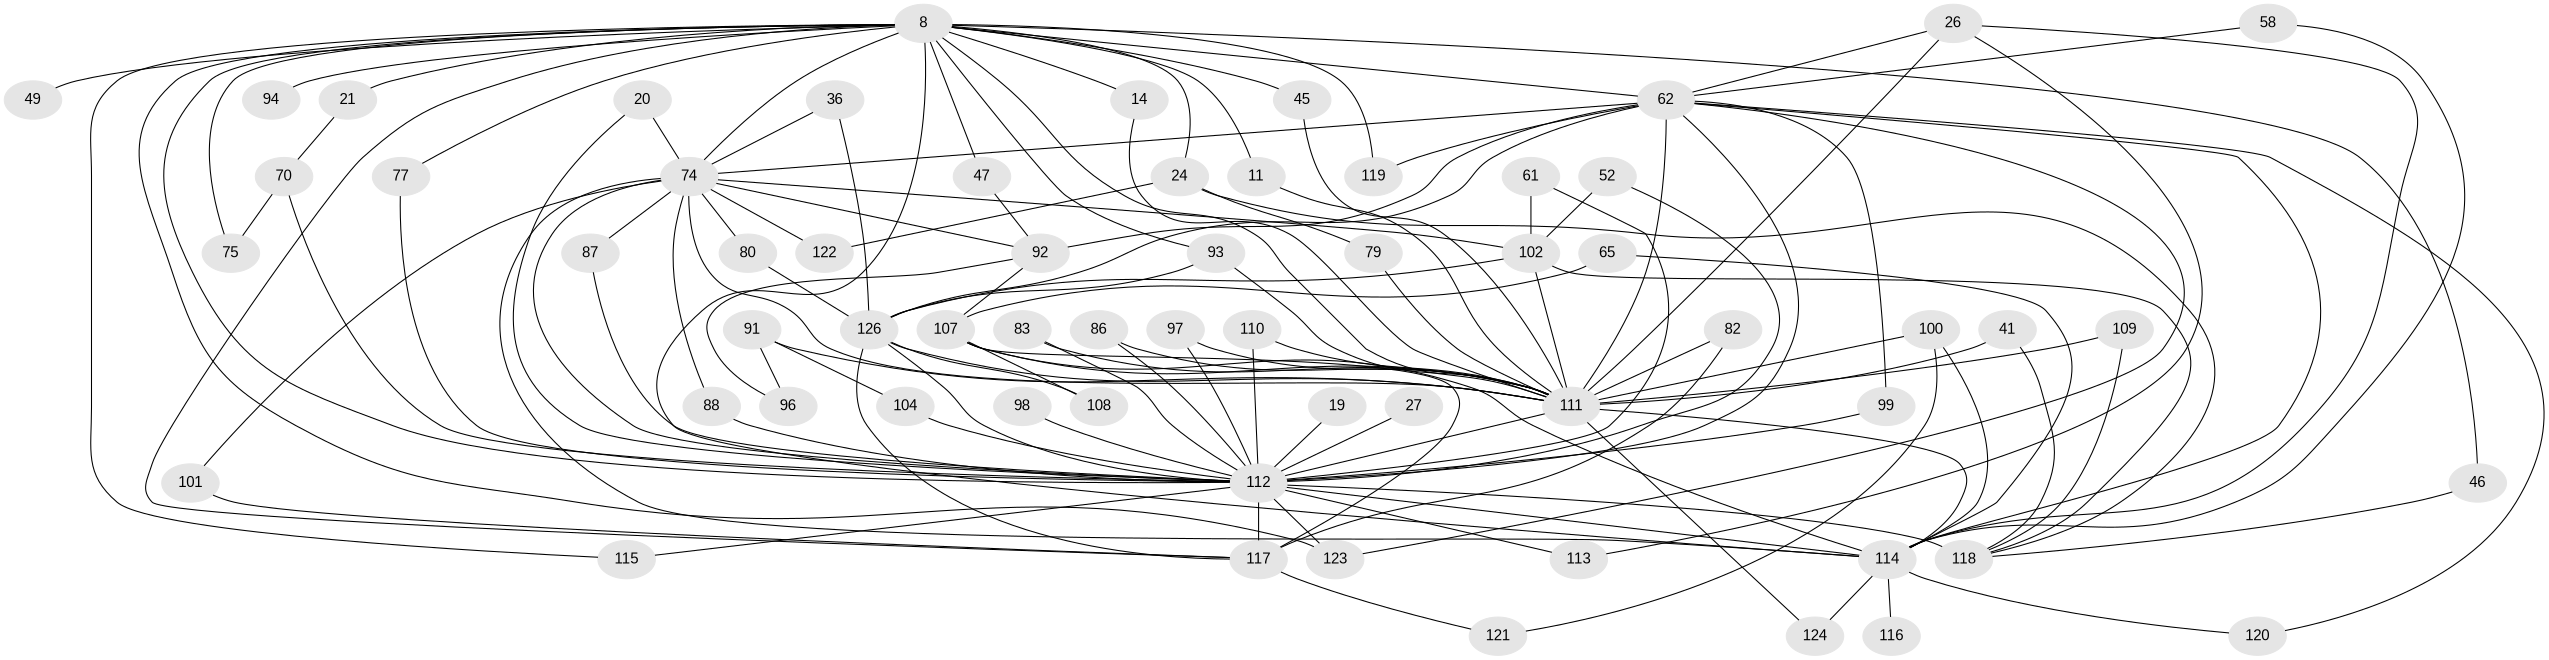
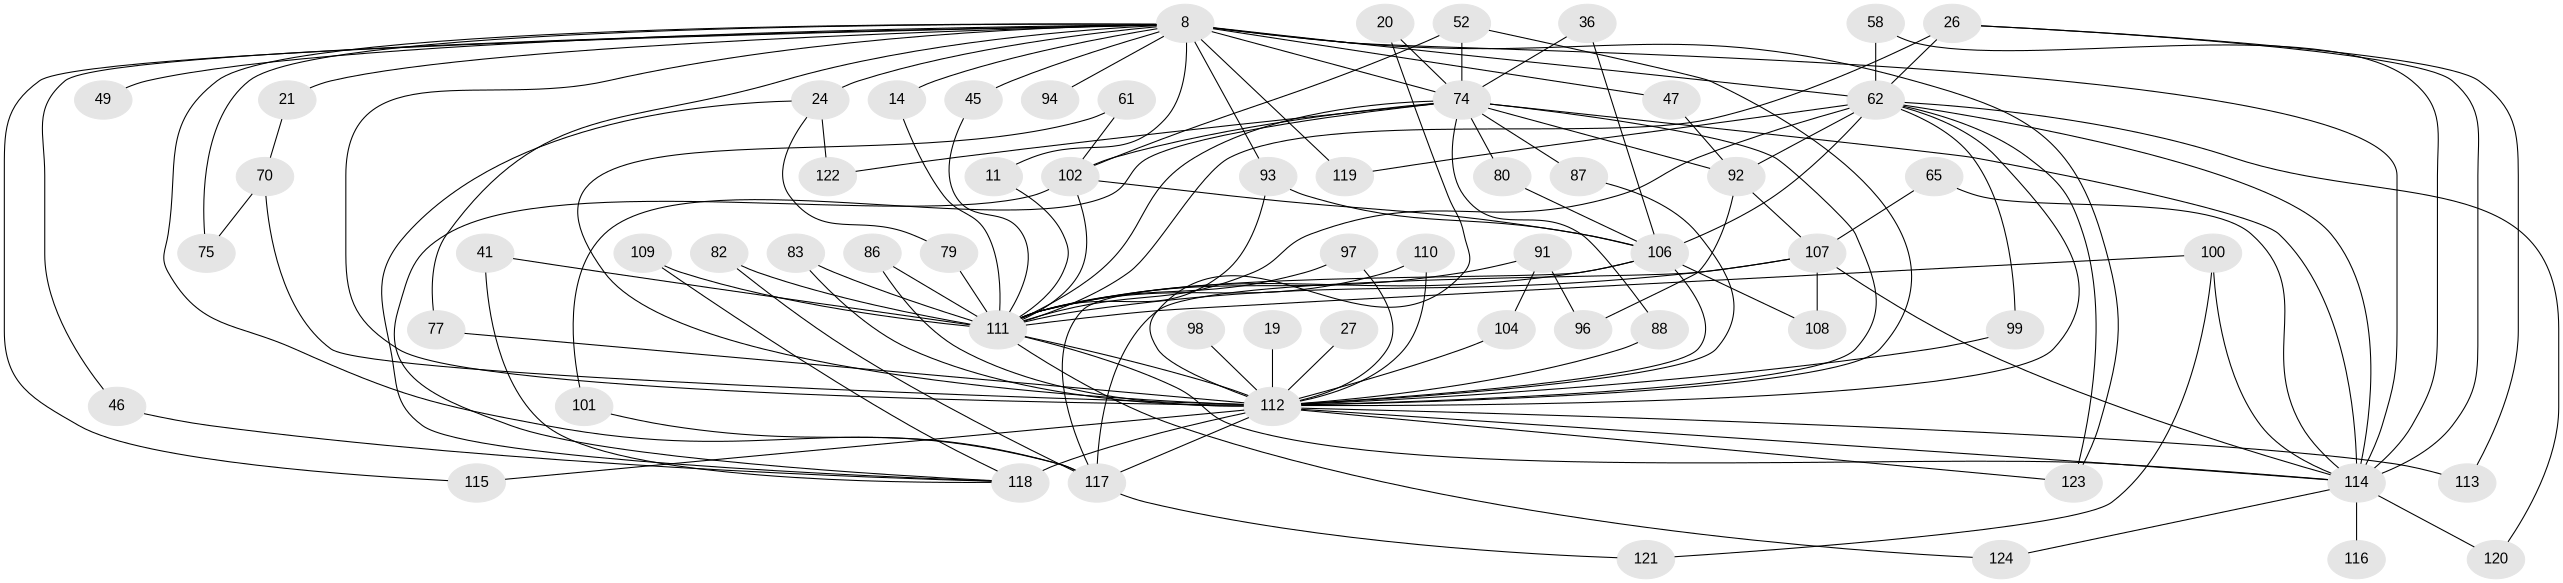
edge "62" -- "74": now "52" -- "74"
edge "8" -- "111": removed
node "126": label "126" -> "106"
